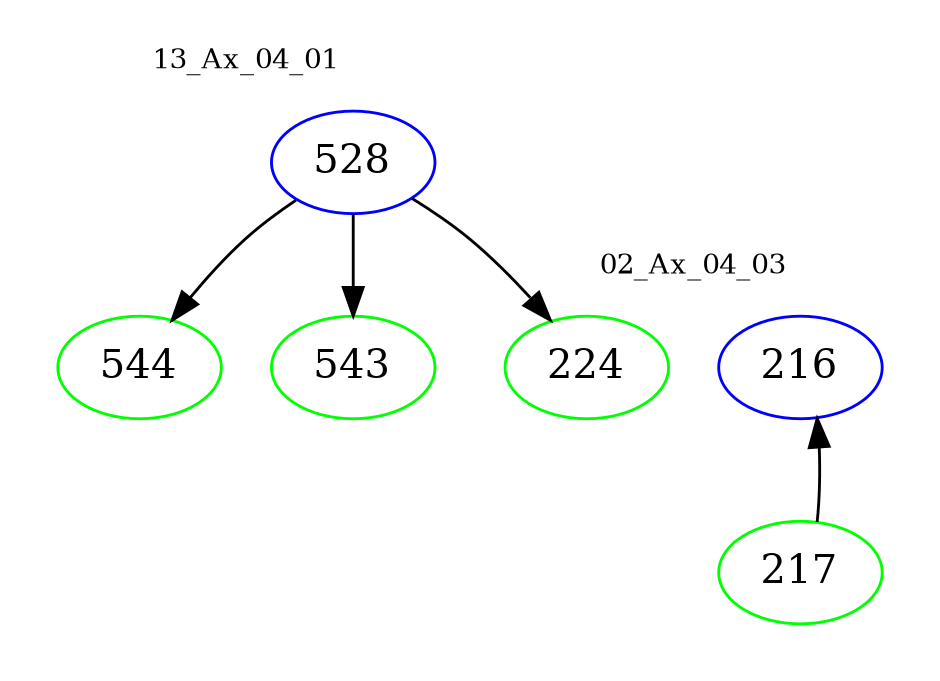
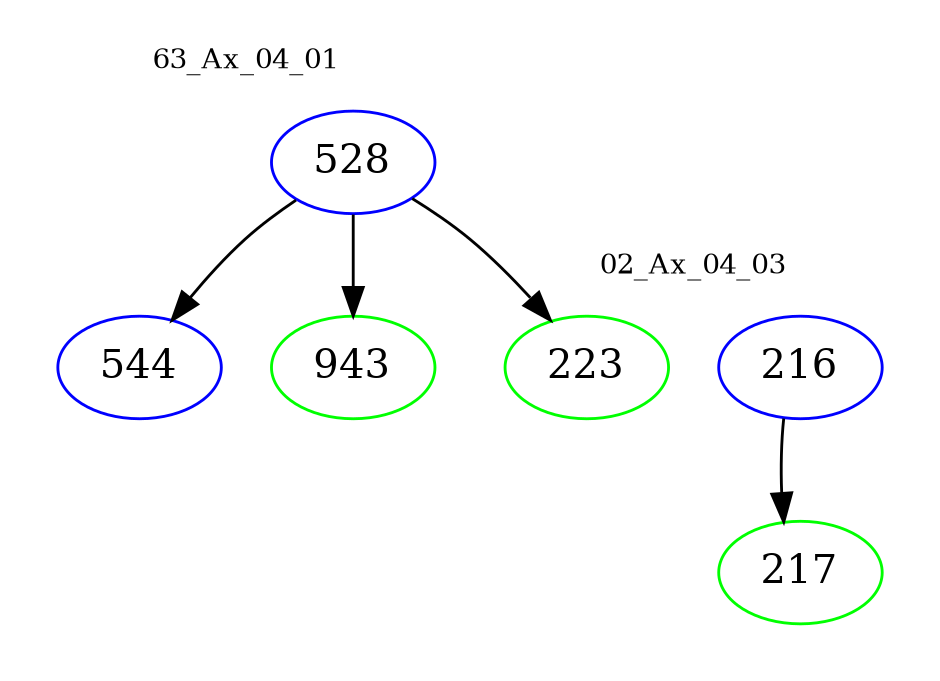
cluster "13_Ax_04_01": label "13_Ax_04_01" -> "63_Ax_04_01"
node "544": color green -> blue
node "543": label "543" -> "943"
node "224": label "224" -> "223"
edge "217" -> "216": reversed
